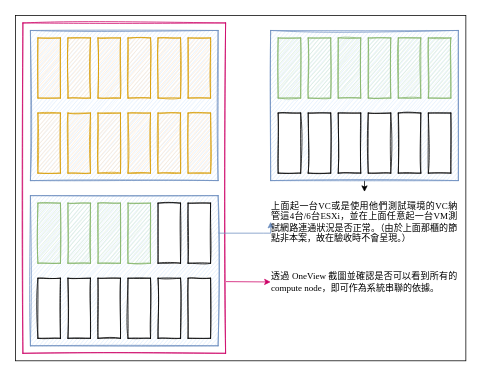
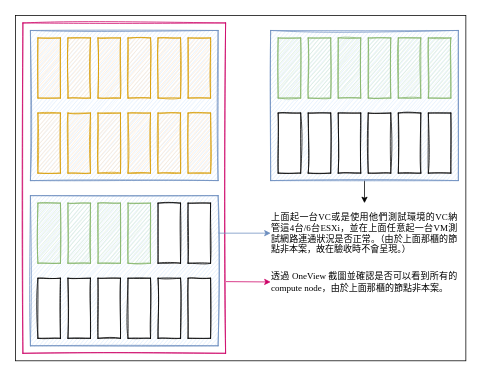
node "上面起一台VC或是使用他們測試環境的VC納管這4台/6台ESXi，並在上面任意起一台VM測試網路連通狀況是否正常。（由於上面那櫃的節點非本案，故在驗收時不會呈現。）": moved (364, 222) -> (364, 233)
node "透過 OneView 截圖並確認是否可以看到所有的compute node，即可作為系統串聯的依據。": label "透過 OneView 截圖並確認是否可以看到所有的compute node，即可作為系統串聯的依據。" -> "透過 OneView 截圖並確認是否可以看到所有的compute node，由於上面那櫃的節點非本案。"
